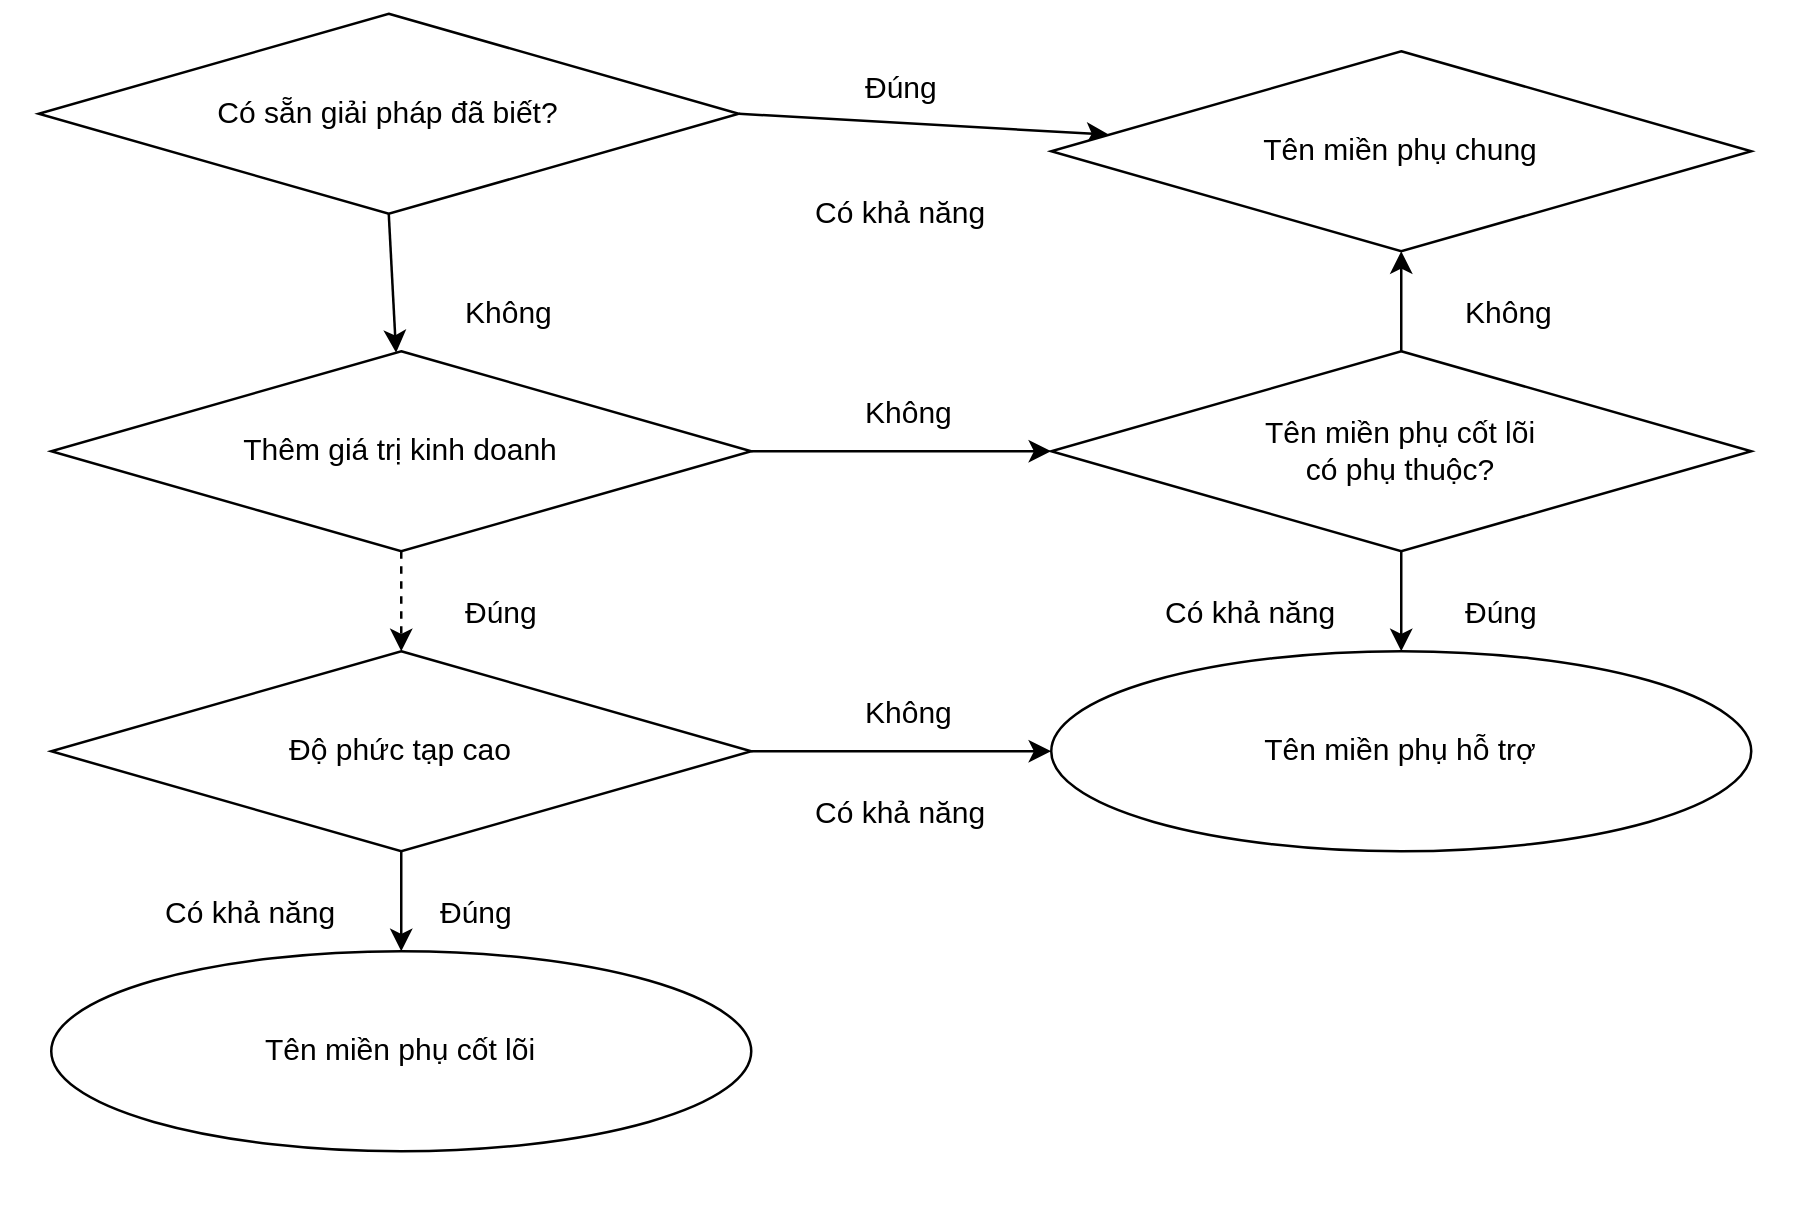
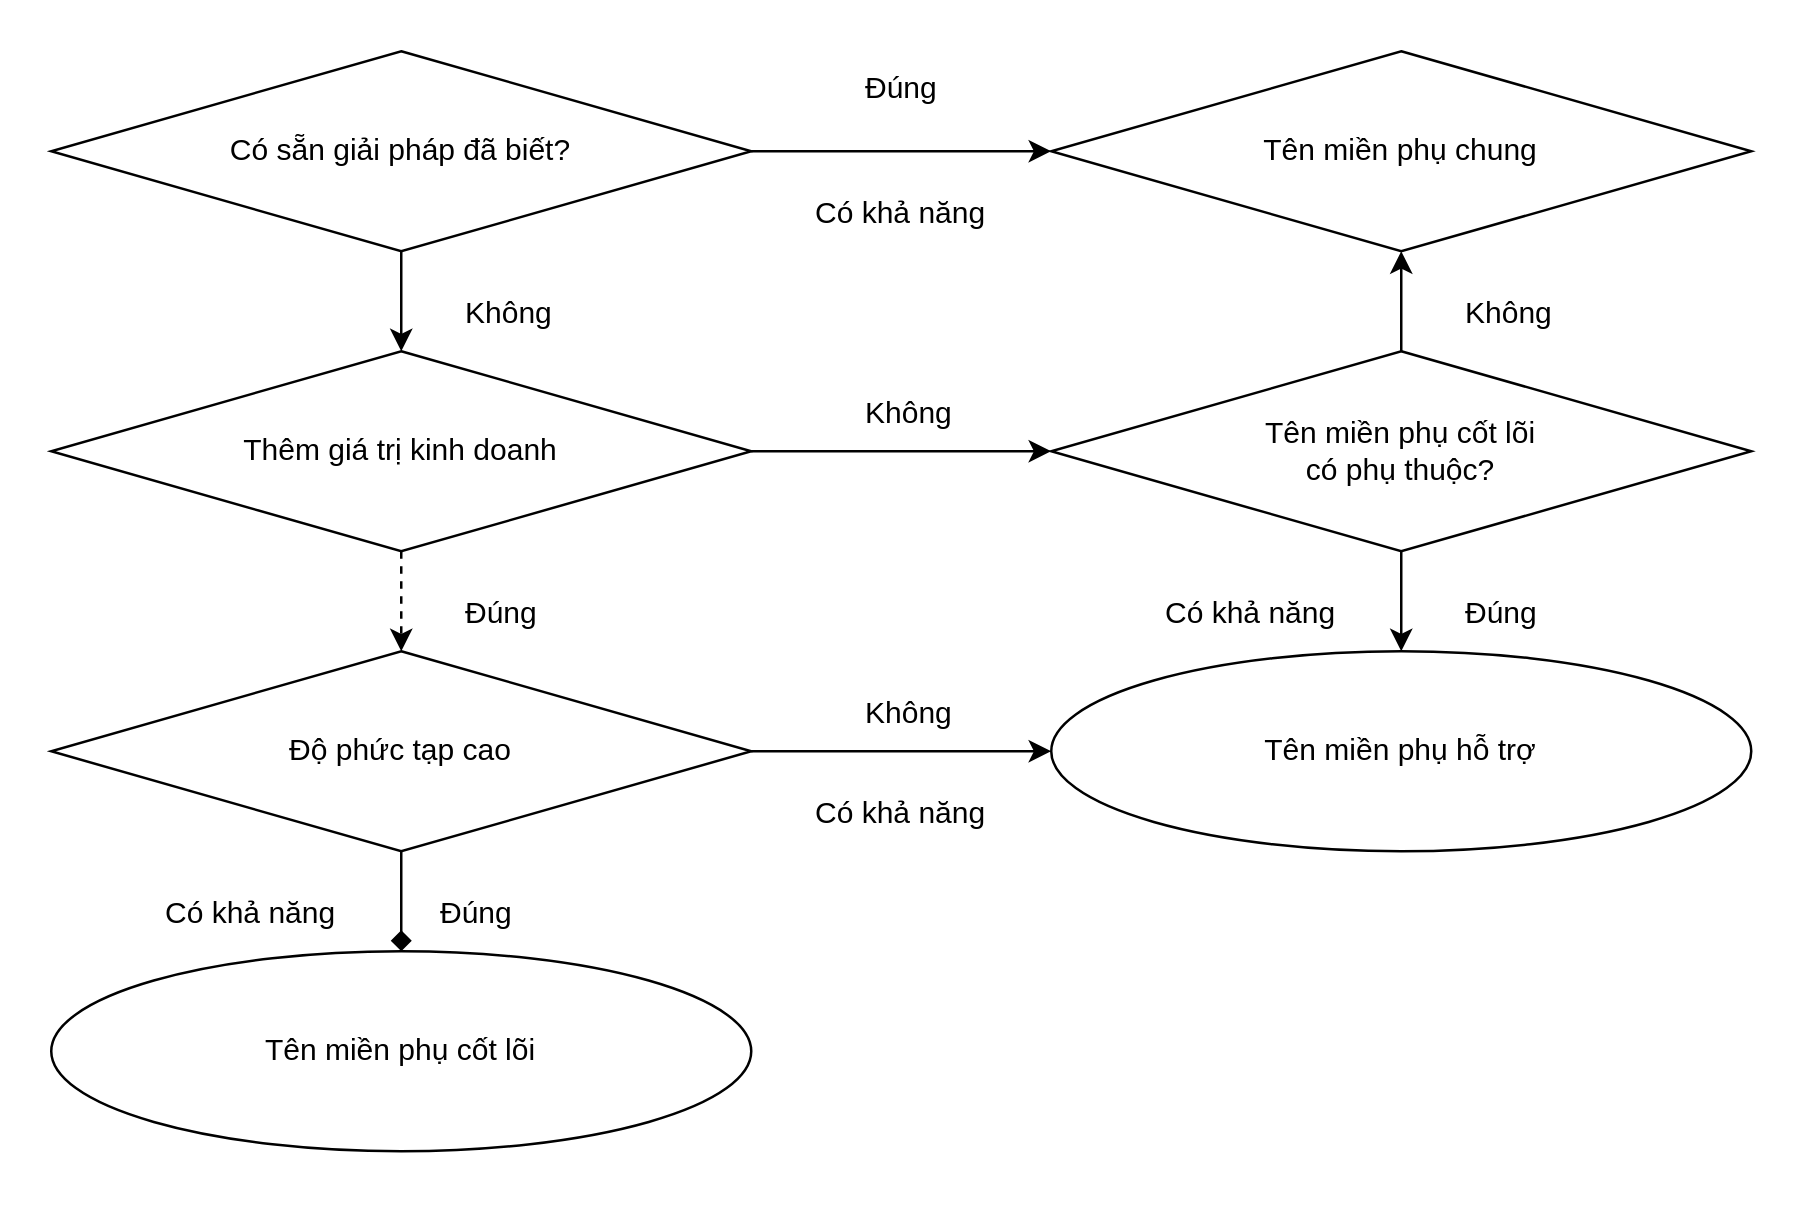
node "Có sẵn giải pháp đã biết?": moved (389, 114) -> (401, 151)
edge "Độ phức tạp cao" -> "Tên miền phụ cốt lõi": arrowhead classic -> diamond
